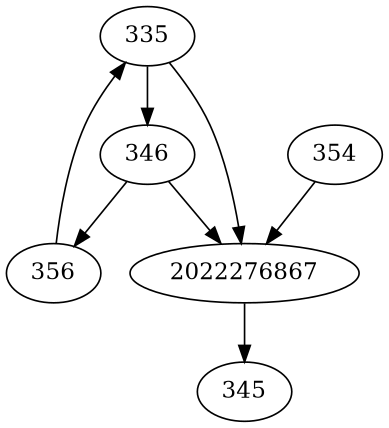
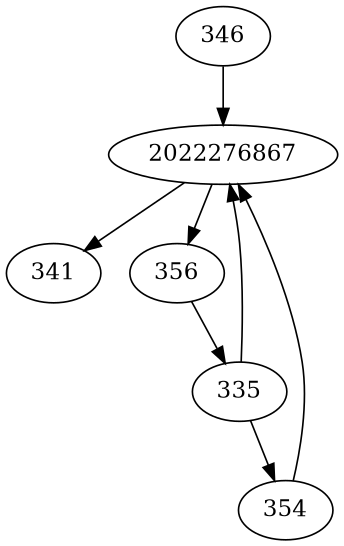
edge "335" -> "346": now "335" -> "354"
edge "346" -> "356": now "2022276867" -> "356"
node "345": label "345" -> "341"
